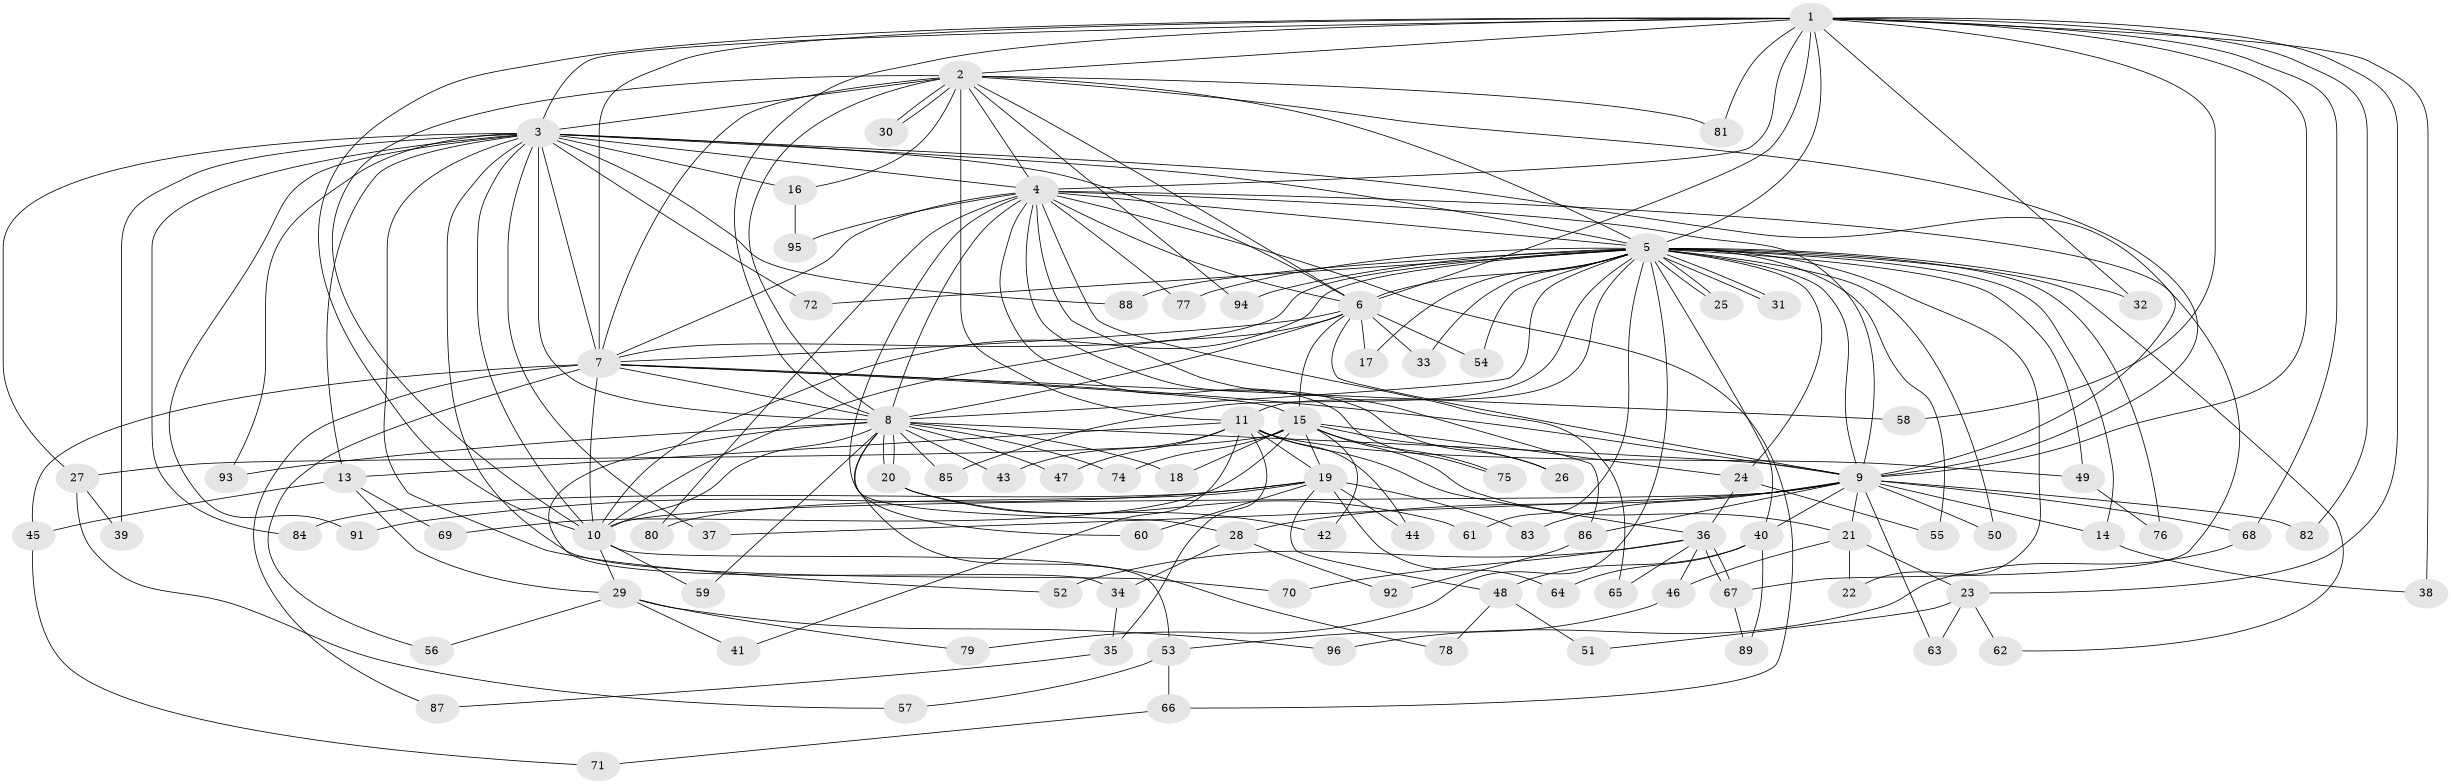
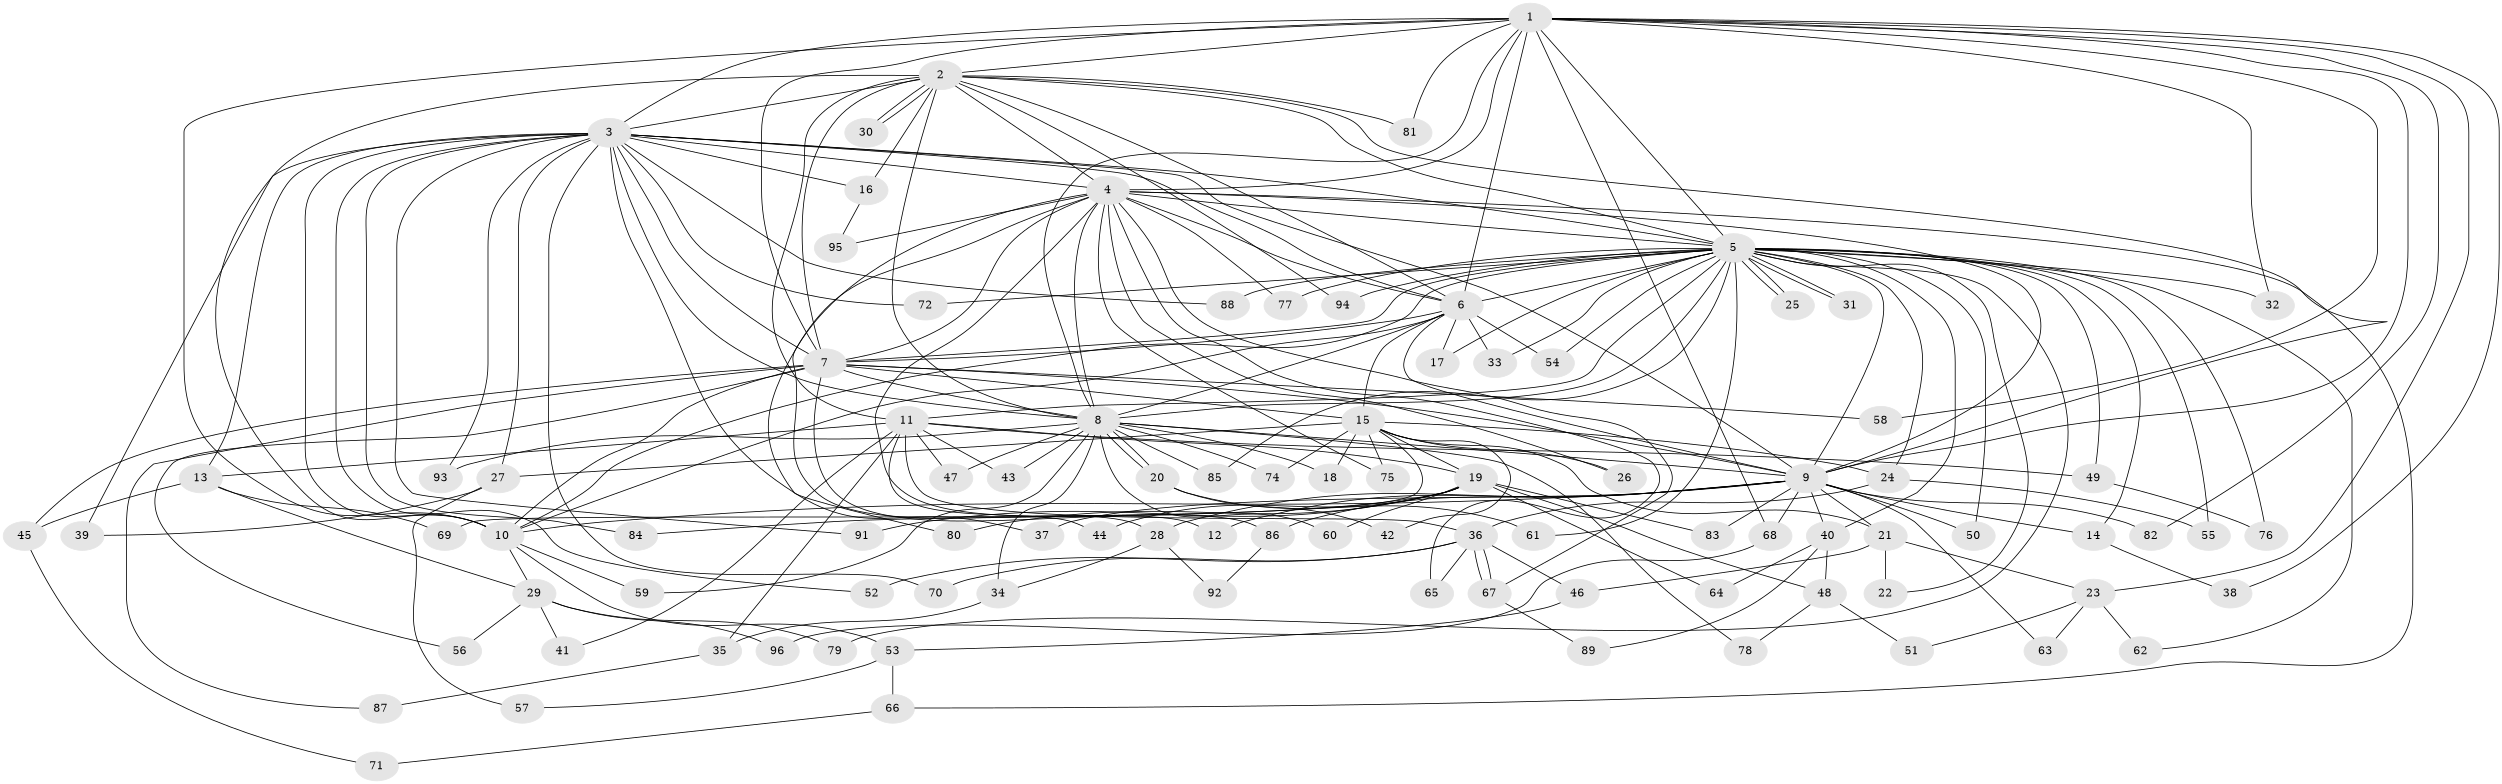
edge "8" -- "10": removed
node "12": added
